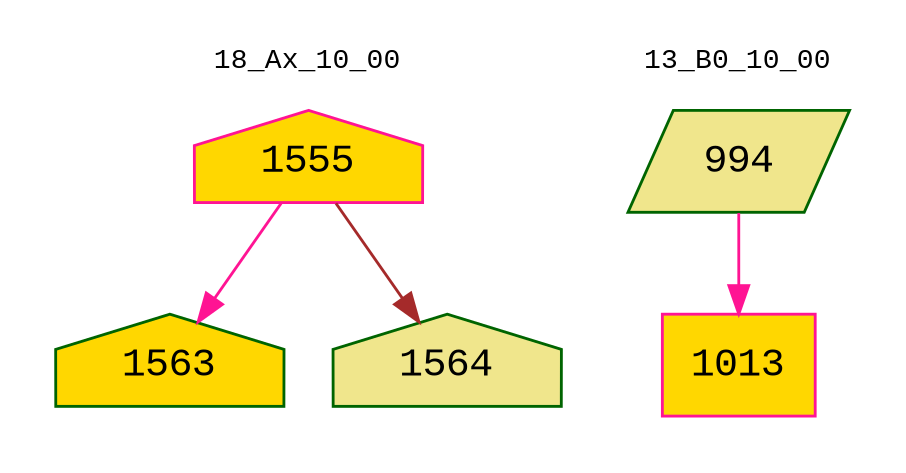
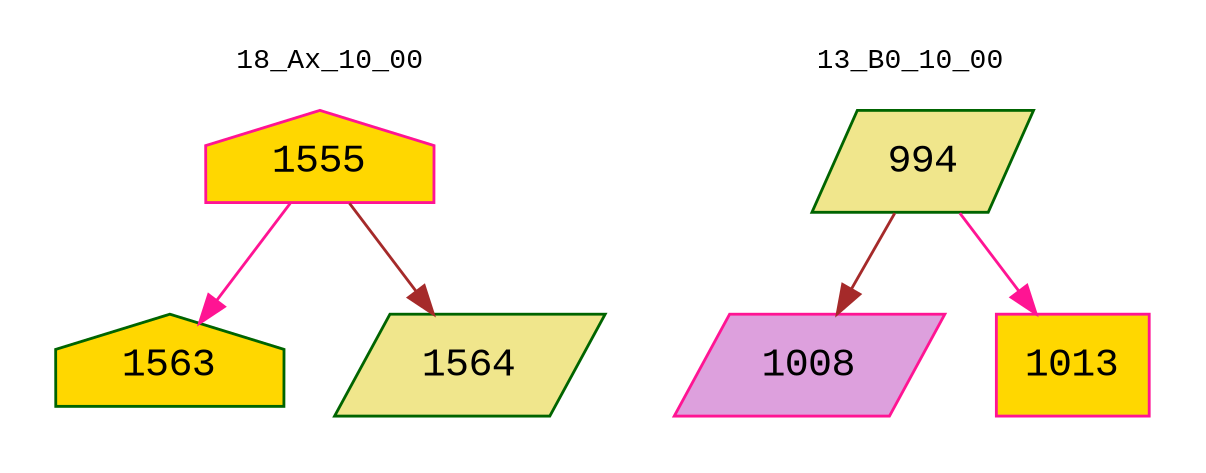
node "1564": shape house -> parallelogram
node "1008": added
